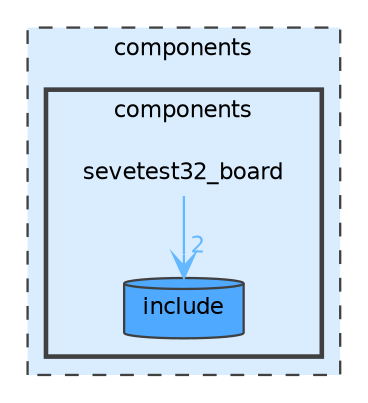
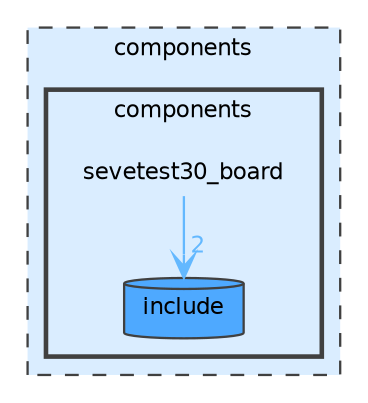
node "sevetest32_board": label "sevetest32_board" -> "sevetest30_board"
